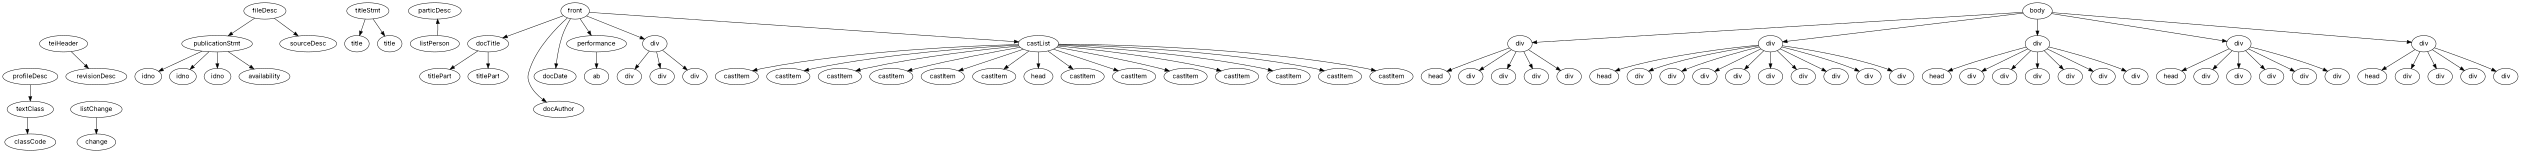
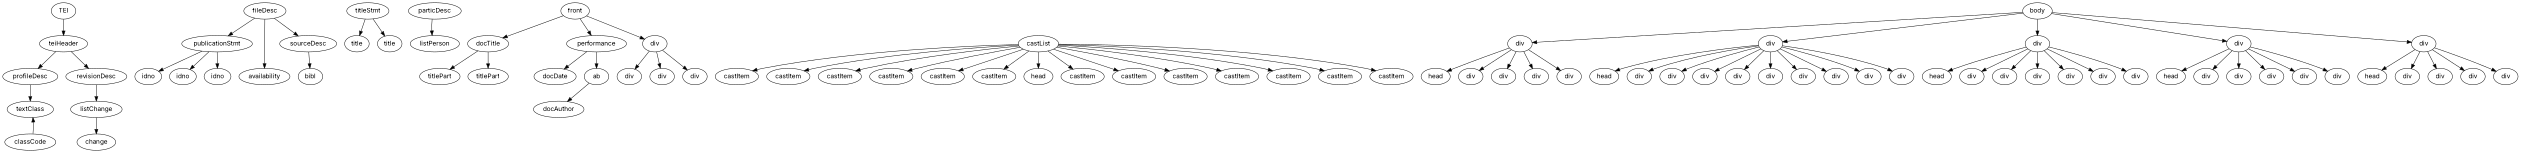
node "TEI": added
edge "front" -> "castList": removed
edge "listPerson" -> "particDesc": reversed
edge "front" -> "docDate": now "performance" -> "docDate"
edge "front" -> "docAuthor": now "ab" -> "docAuthor"
edge "teiHeader" -> "profileDesc": added
edge "publicationStmt" -> "availability": now "fileDesc" -> "availability"
node "bibl": added
edge "revisionDesc" -> "listChange": added
edge "textClass" -> "classCode": reversed
